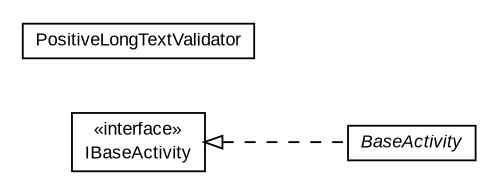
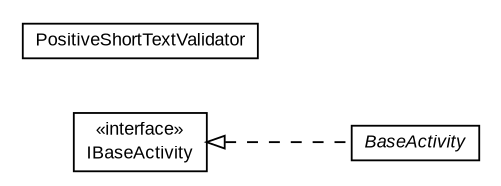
node "PositiveLongTextValidator": removed
node "PositiveShortTextValidator": added
